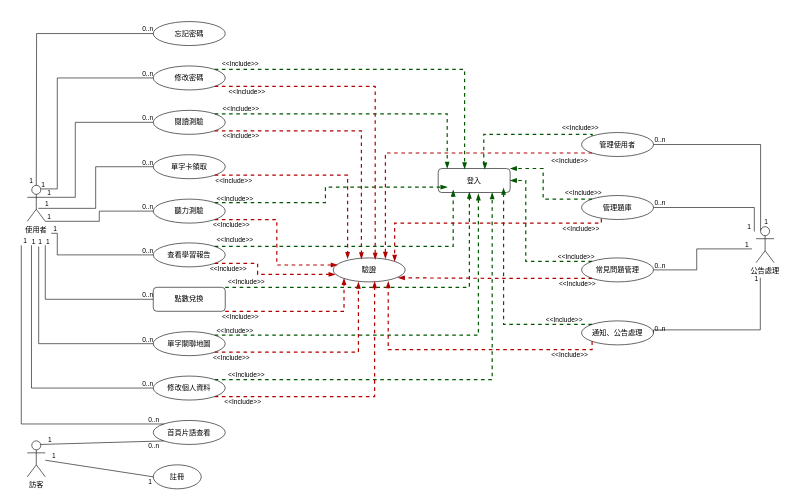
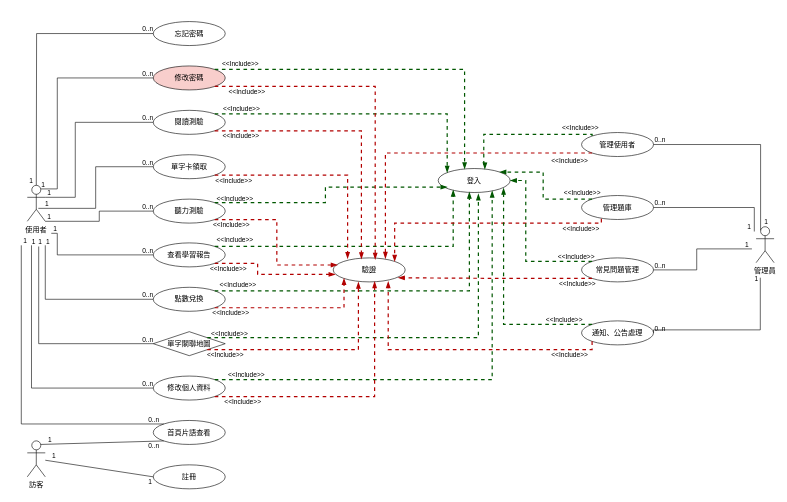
node "修改密碼": fillcolor #ffffff -> #f8cecc
node "登入": shape rounded rectangle -> ellipse
node "公告處理": label "公告處理" -> "管理員"
node "點數兌換": shape rounded rectangle -> ellipse
node "單字關聯地圖": shape ellipse -> diamond
node "註冊": size 48x24 -> 72x24
